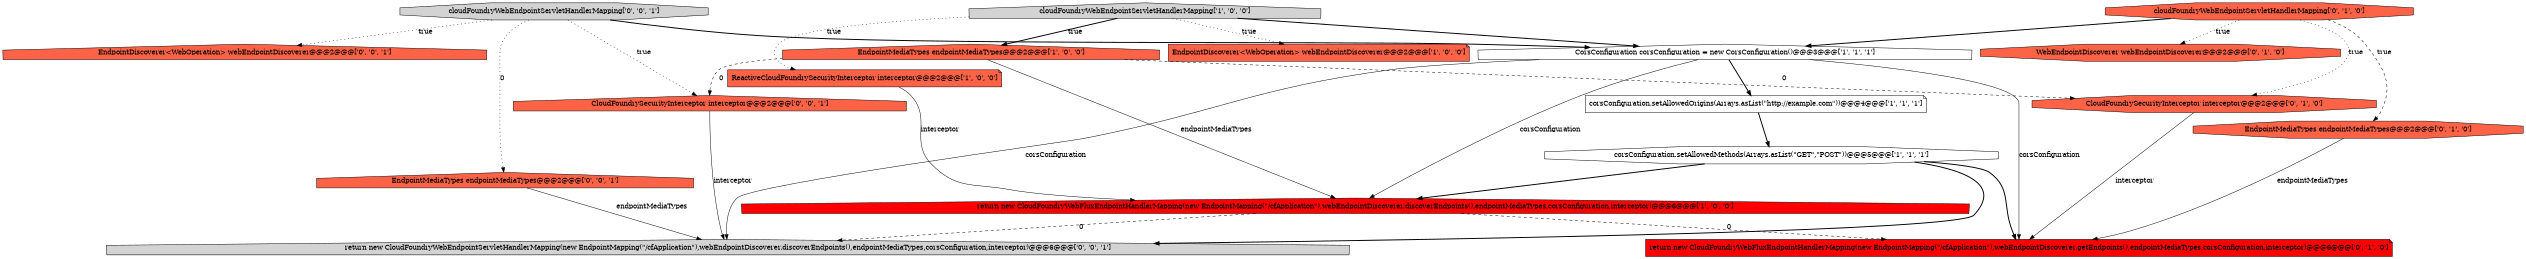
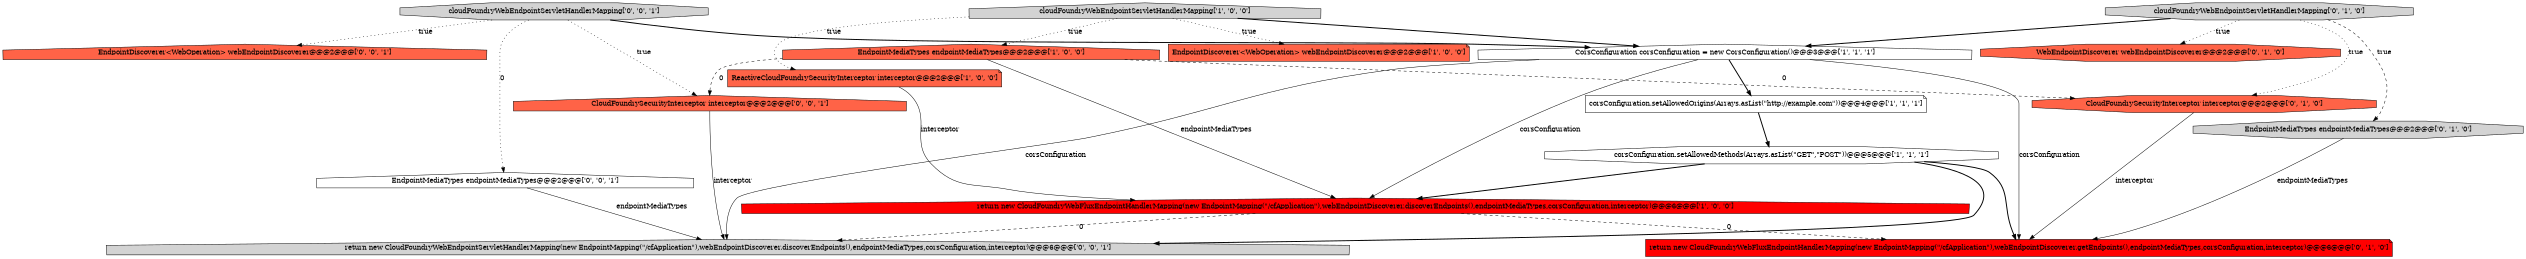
node "cloudFoundryWebEndpointServletHandlerMapping['0', '1', '0']": fillcolor tomato -> lightgray
edge "cloudFoundryWebEndpointServletHandlerMapping['1', '0', '0']" -> "EndpointMediaTypes endpointMediaTypes@@@2@@@['1', '0', '0']": style bold -> dotted
node "EndpointMediaTypes endpointMediaTypes@@@2@@@['0', '1', '0']": fillcolor tomato -> lightgray
node "EndpointMediaTypes endpointMediaTypes@@@2@@@['0', '0', '1']": fillcolor tomato -> white
